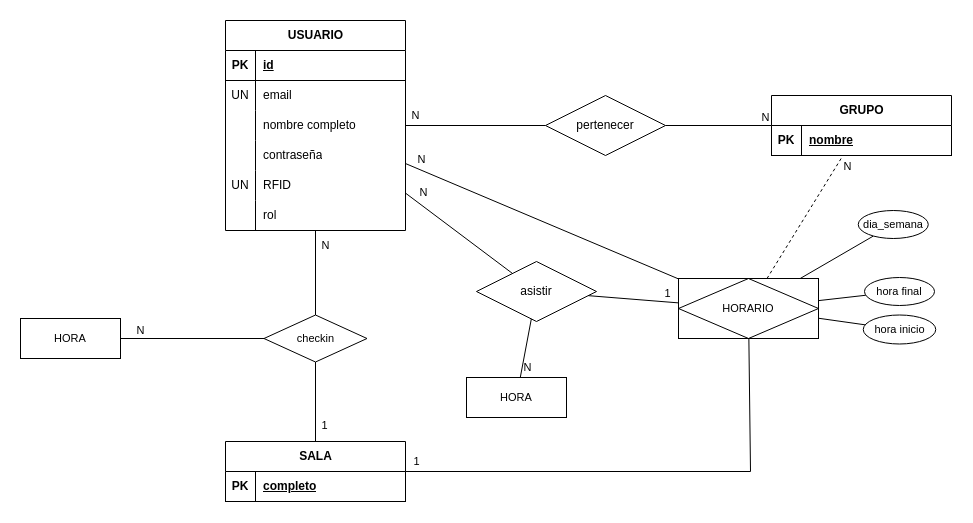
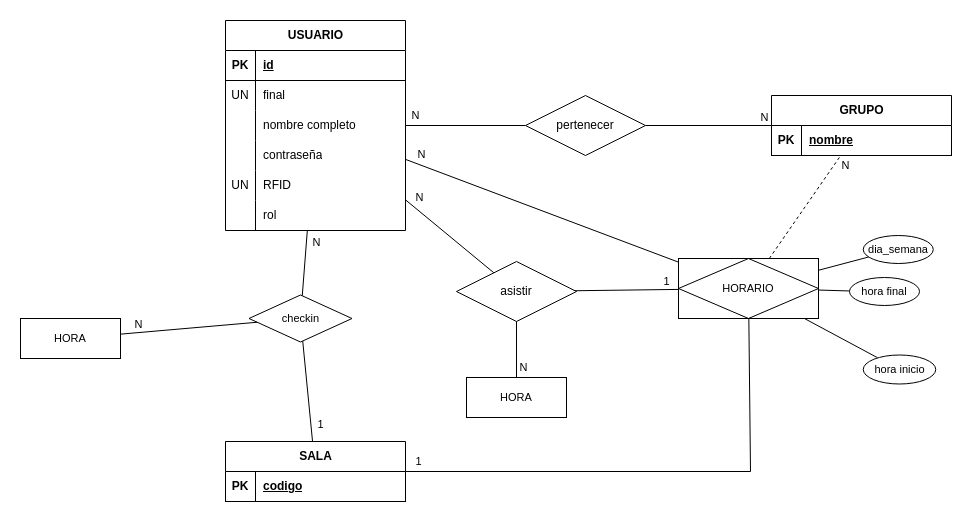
node "email": label "email" -> "final"
node "pertenecer": moved (606, 126) -> (586, 126)
node "dia_semana": moved (893, 225) -> (898, 250)
node "asistir": moved (537, 292) -> (517, 292)
node "hora final": moved (900, 292) -> (885, 292)
node "HORARIO": moved (749, 309) -> (749, 289)
node "hora inicio": moved (900, 330) -> (900, 370)
node "checkin": moved (316, 339) -> (301, 319)
node "completo": label "completo" -> "codigo"
